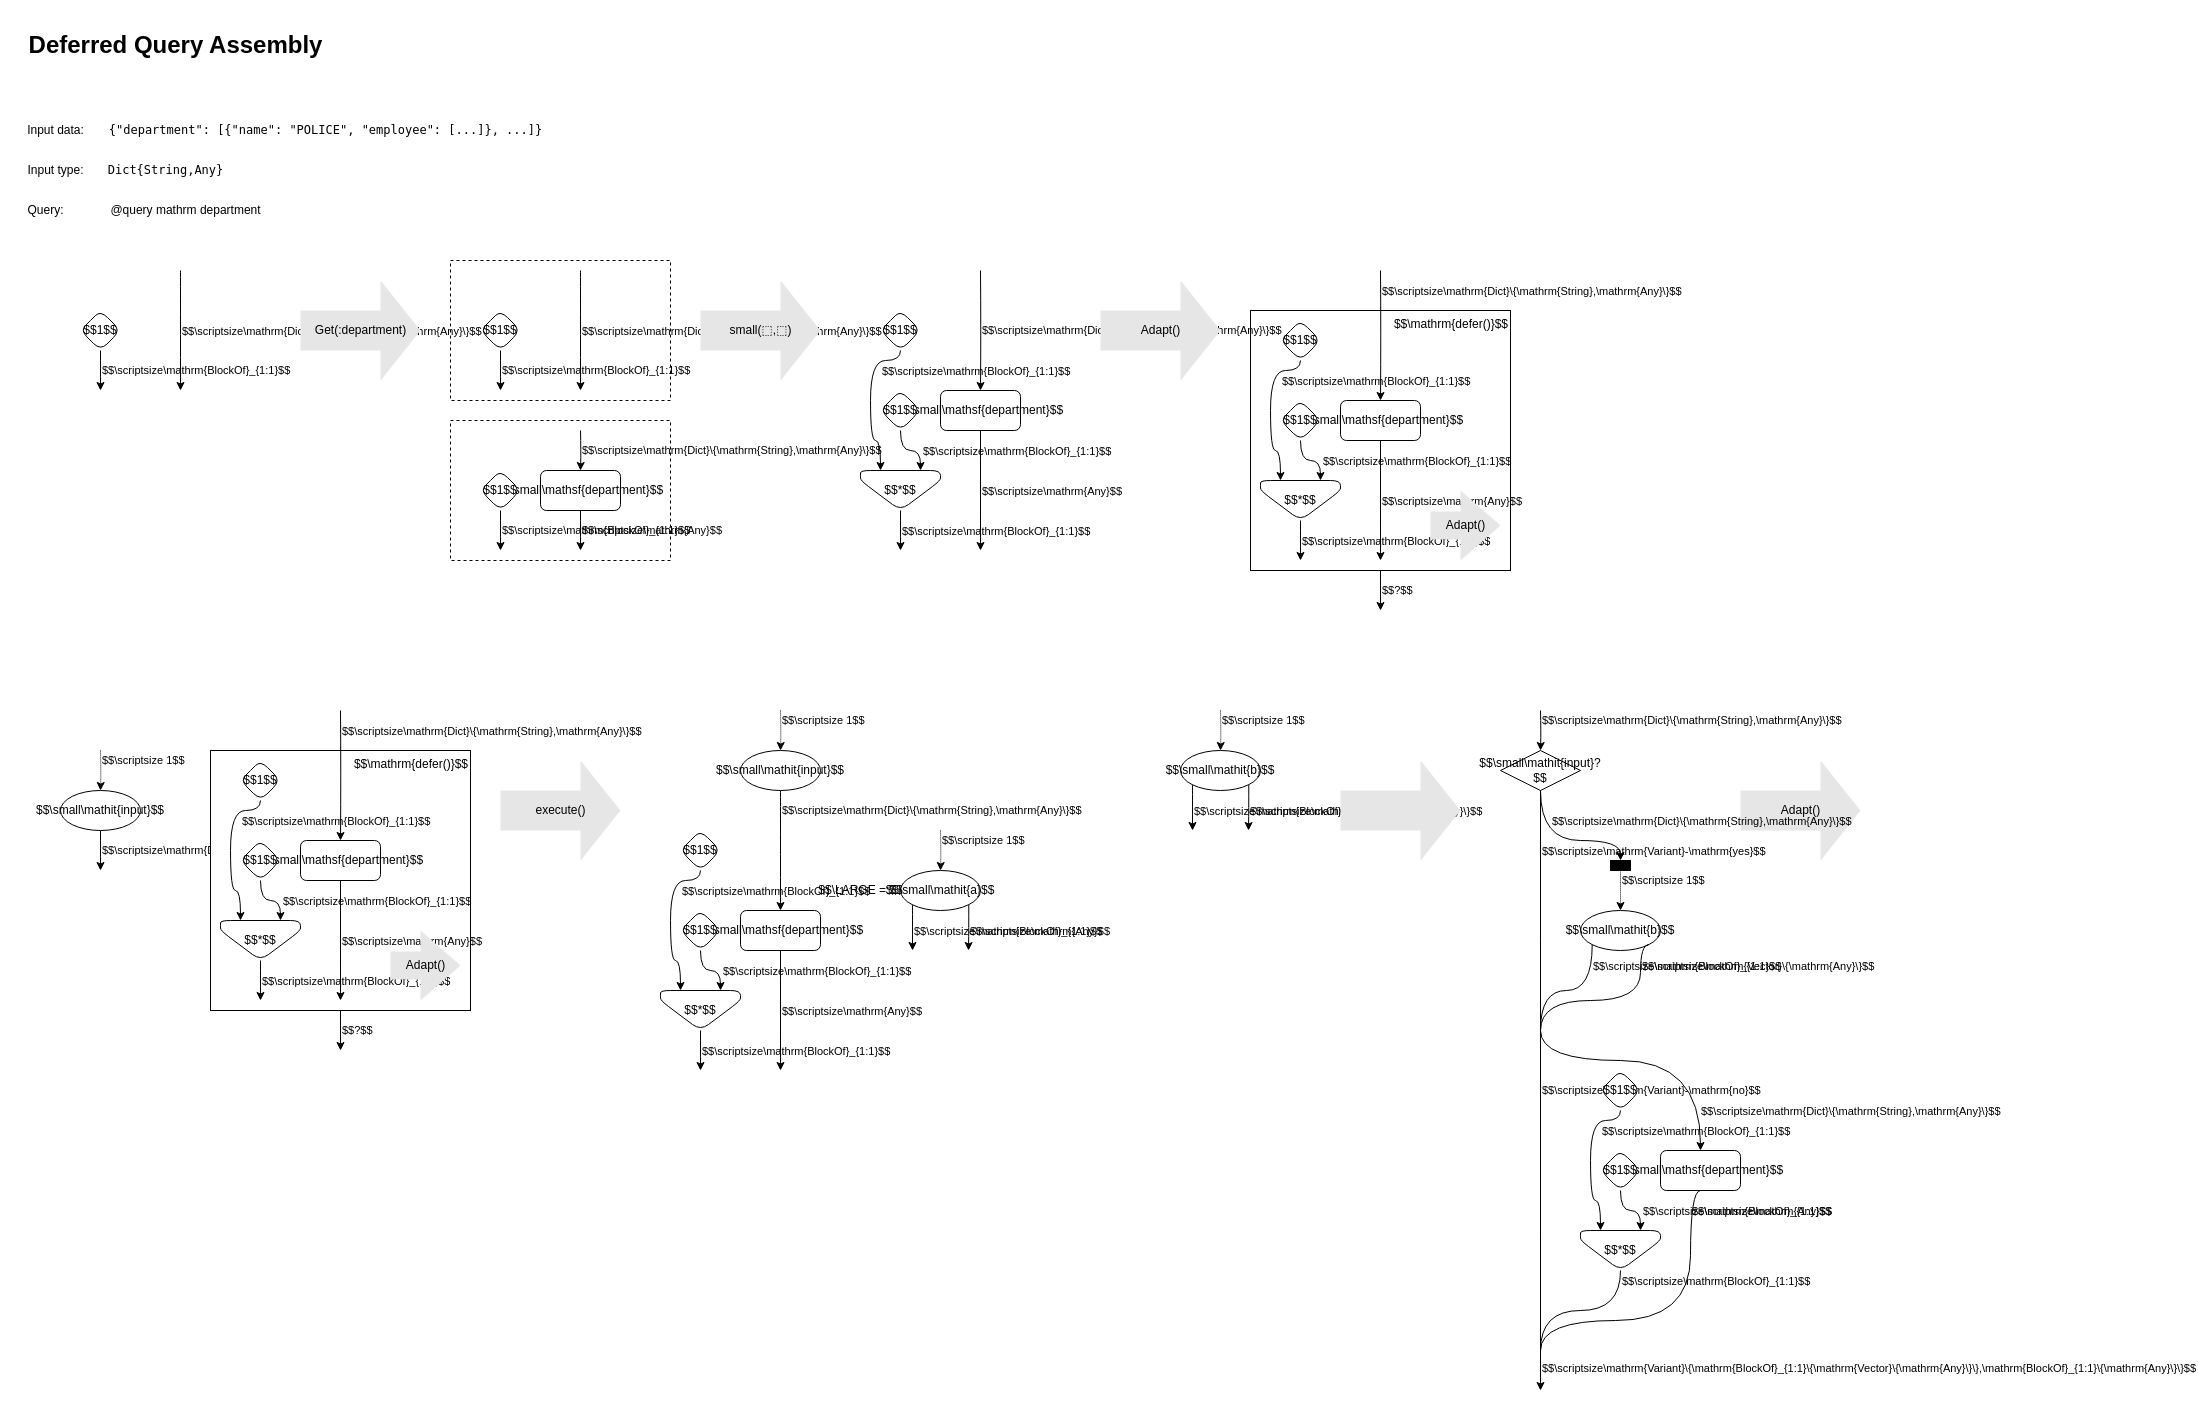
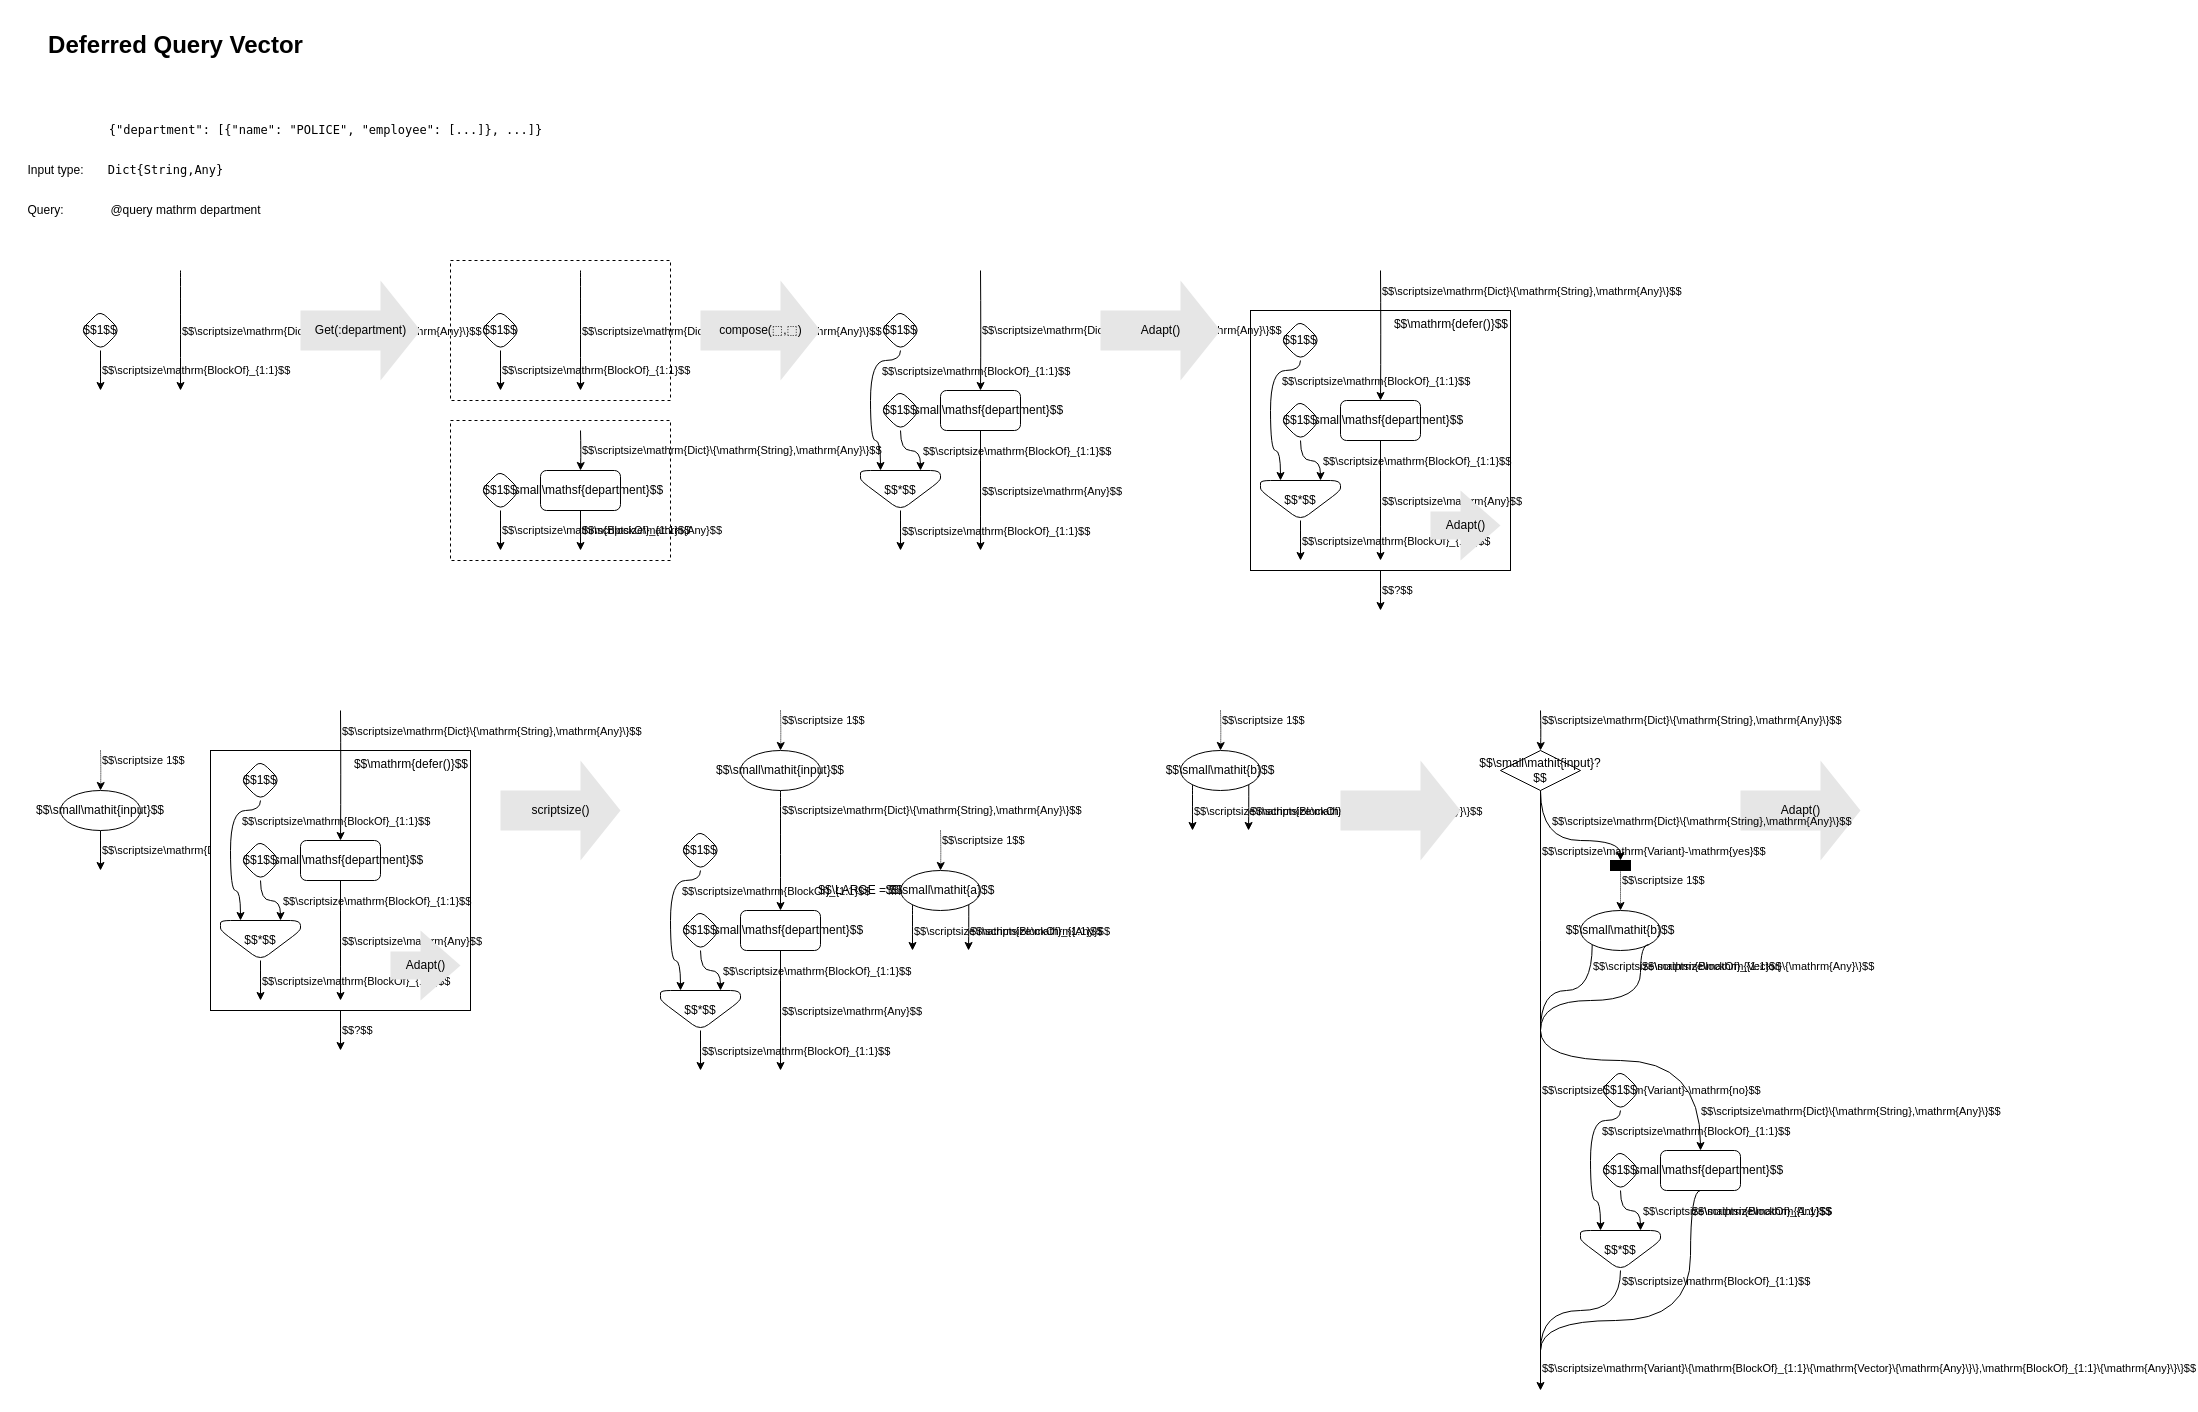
node "Deferred Query Assembly": label "Deferred Query Assembly" -> "Deferred Query Vector"
node "Input data:": removed
node "small(⬚,⬚)": label "small(⬚,⬚)" -> "compose(⬚,⬚)"
node "execute()": label "execute()" -> "scriptsize()"
